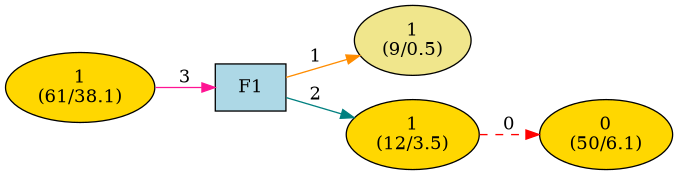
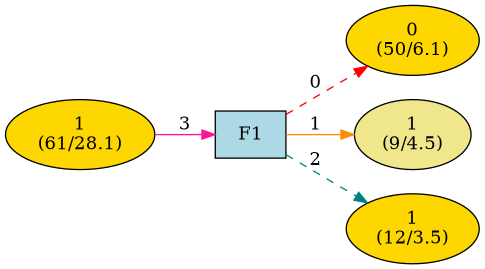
node "1 (9/0.5)": label "1 (9/0.5)" -> "1 (9/4.5)"
node "1 (61/38.1)": label "1 (61/38.1)" -> "1 (61/28.1)"
edge "F1" -> "1 (12/3.5)": style solid -> dashed
edge "1 (12/3.5)" -> "0 (50/6.1)": now "F1" -> "0 (50/6.1)"
